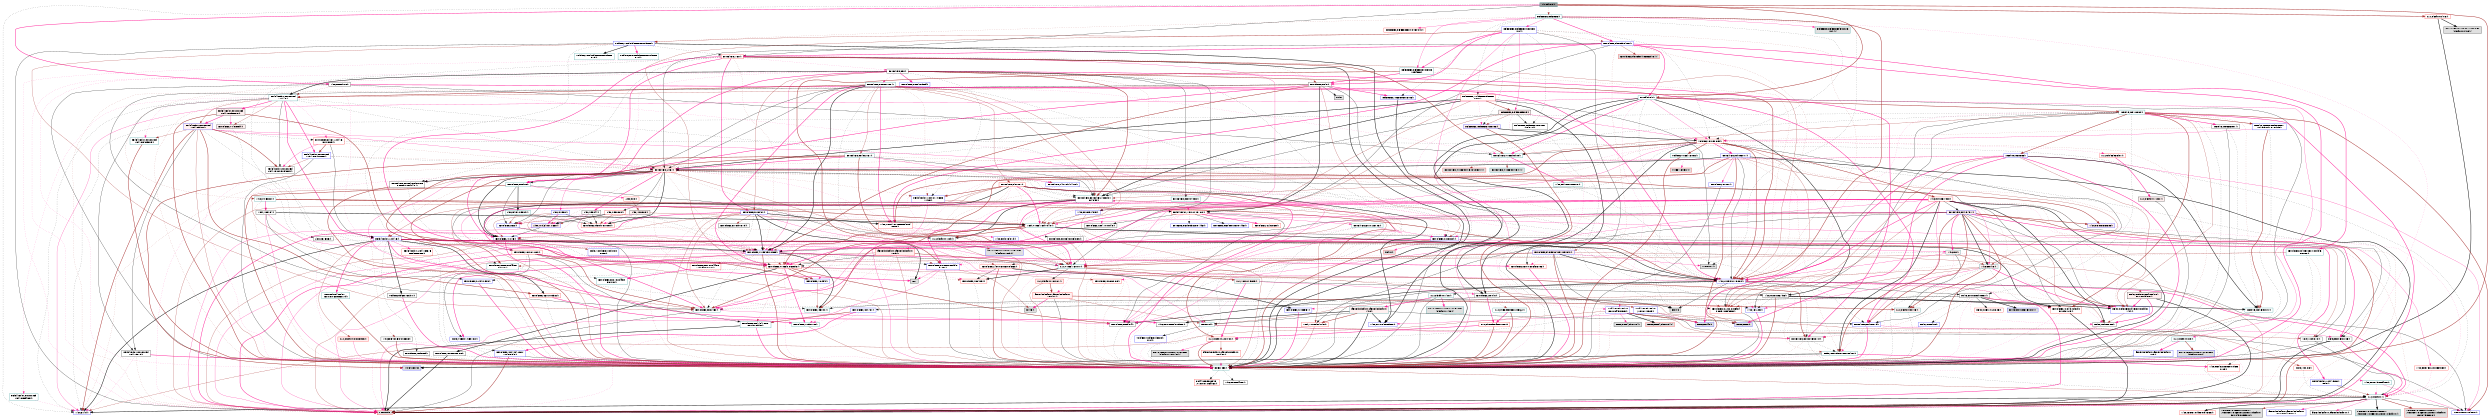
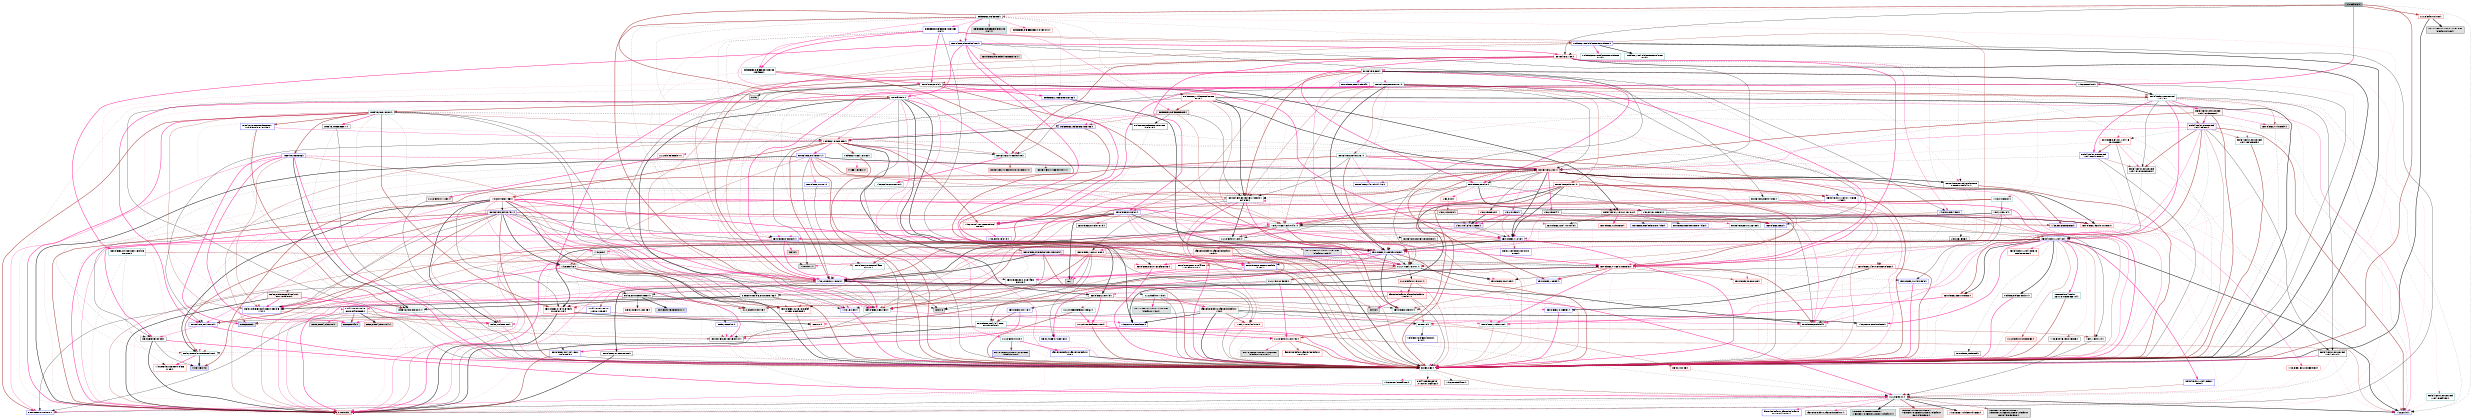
node "Misc/OutputDevice.h": label "Misc/OutputDevice.h" -> "TypeCompatible/OutputDevice.h"
node "IsEnum.h": added
